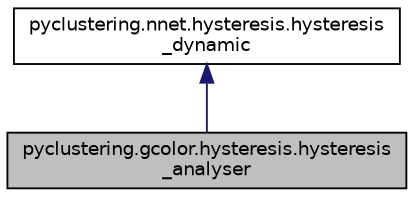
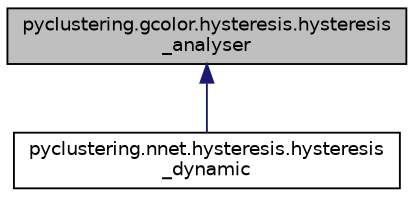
edge "pyclustering.gcolor.hysteresis.hysteresis _analyser" -> "pyclustering.nnet.hysteresis.hysteresis _dynamic": reversed
